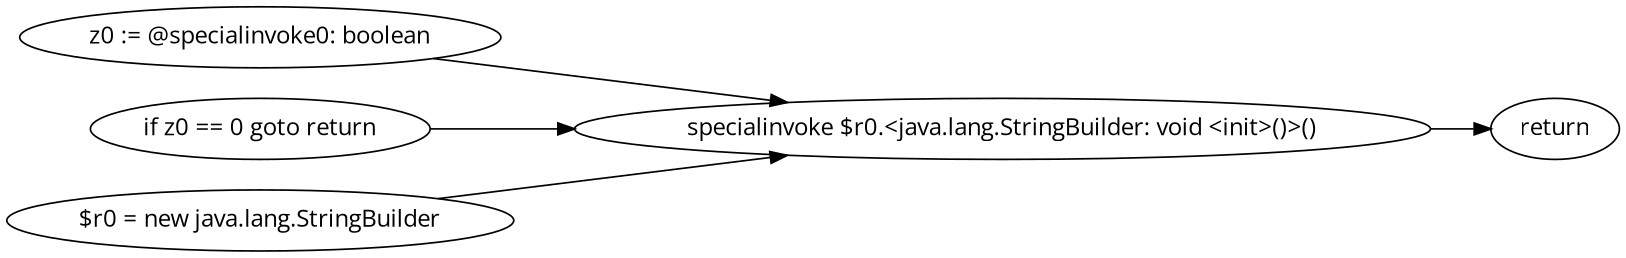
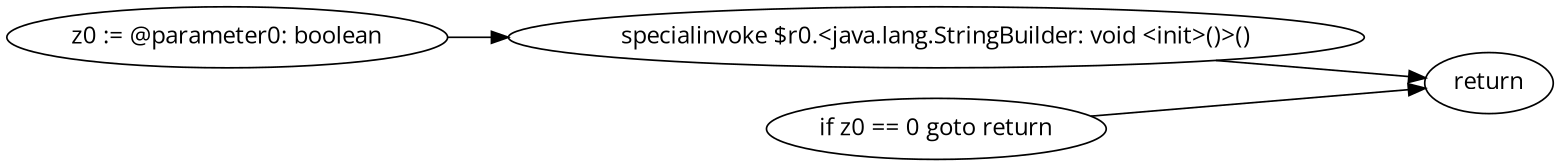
node "z0 := @specialinvoke0: boolean": label "z0 := @specialinvoke0: boolean" -> "z0 := @parameter0: boolean"
edge "if z0 == 0 goto return" -> "specialinvoke $r0.<java.lang.StringBuilder: void <init>()>()": now "if z0 == 0 goto return" -> "return"
node "$r0 = new java.lang.StringBuilder": removed
